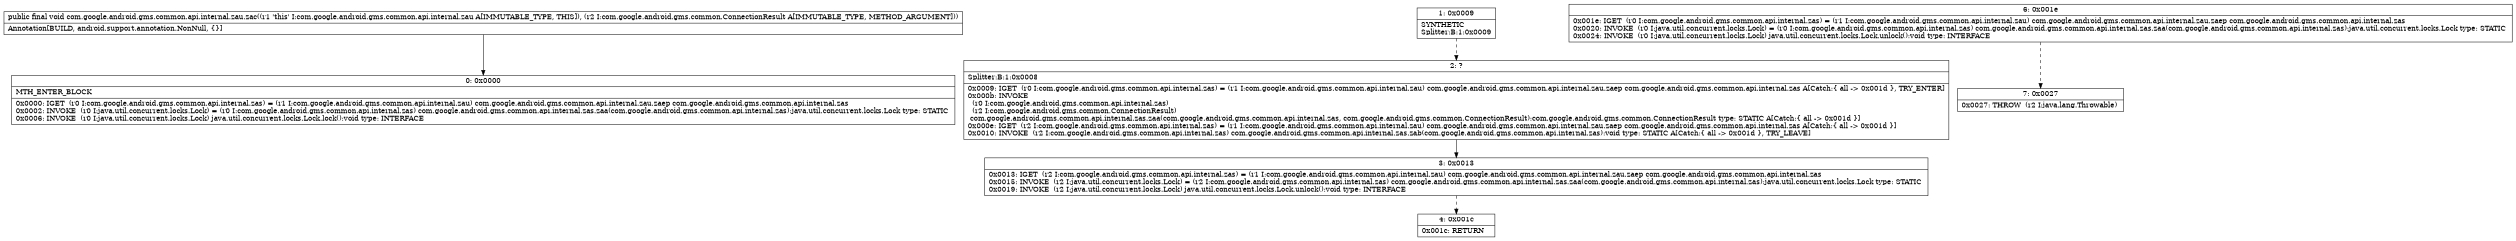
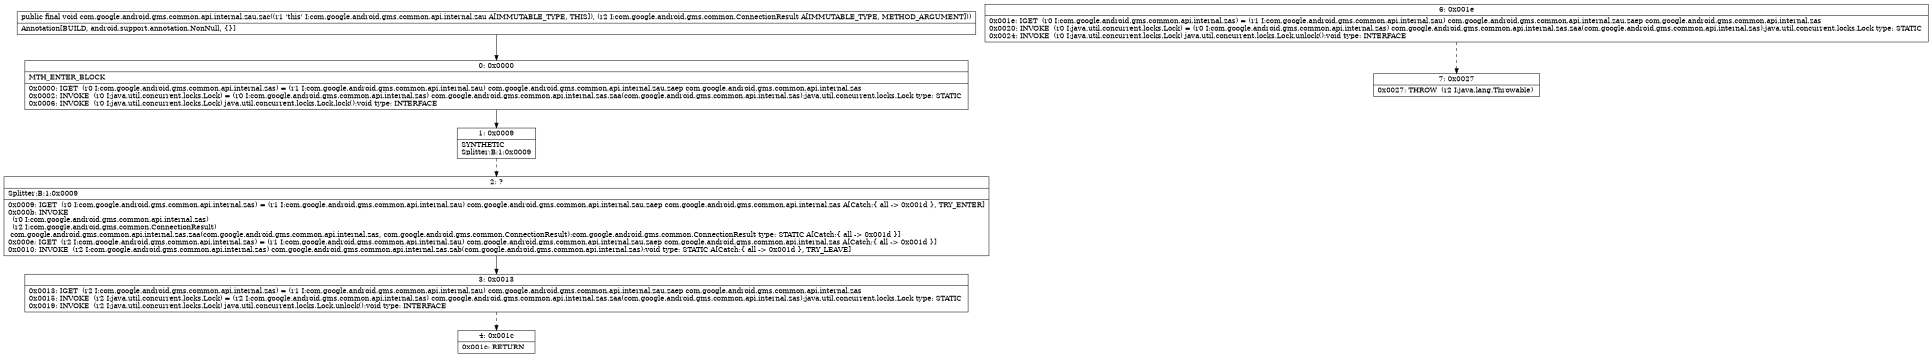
node "2: ?": text "Splitter:B:1:0x0008" -> "Splitter:B:1:0x0009"
edge "0: 0x0000" -> "1: 0x0009": added
